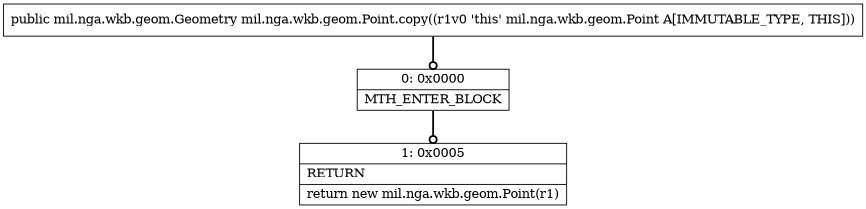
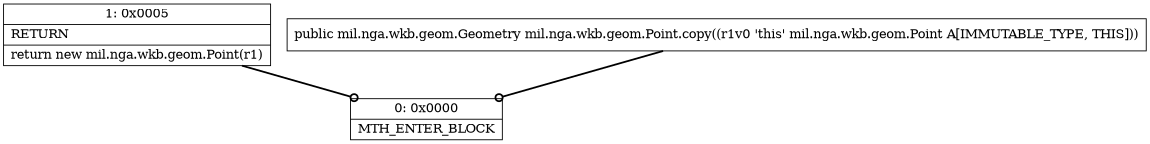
edge "0: 0x0000" -> "1: 0x0005": reversed
